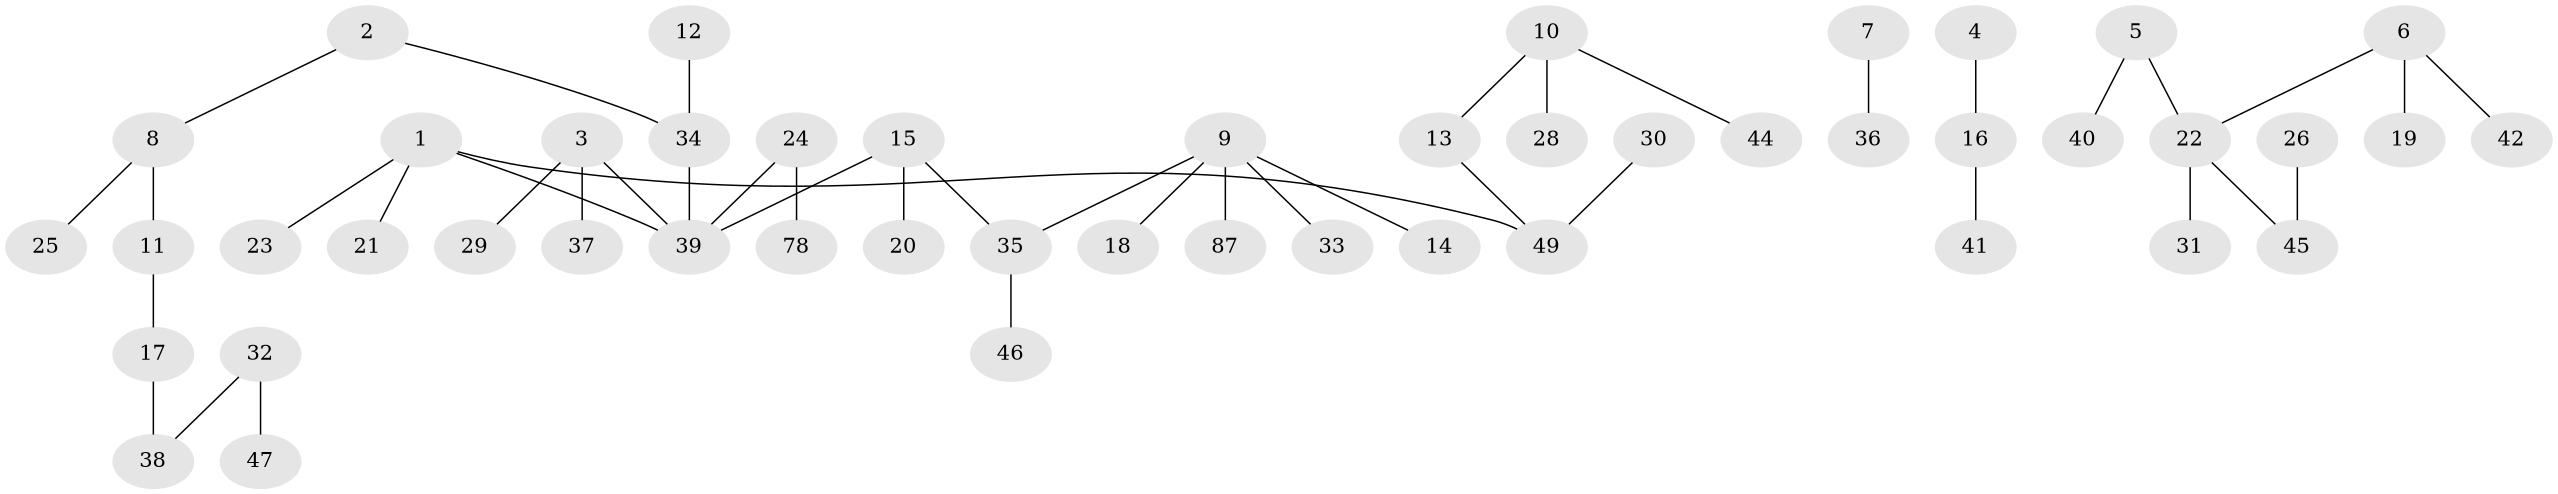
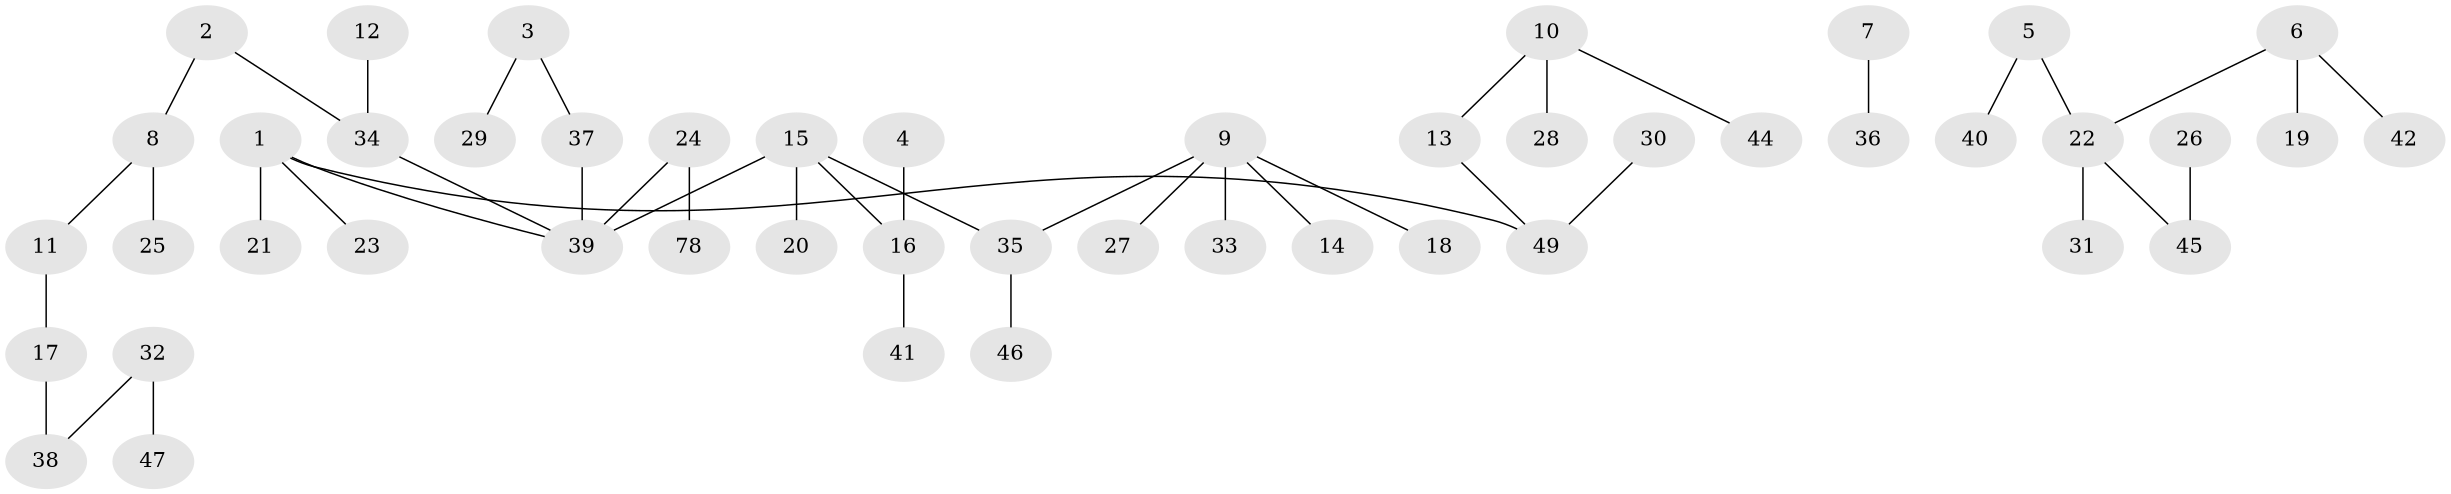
edge "15" -- "16": added
edge "3" -- "39": now "37" -- "39"
node "87": label "87" -> "27"
